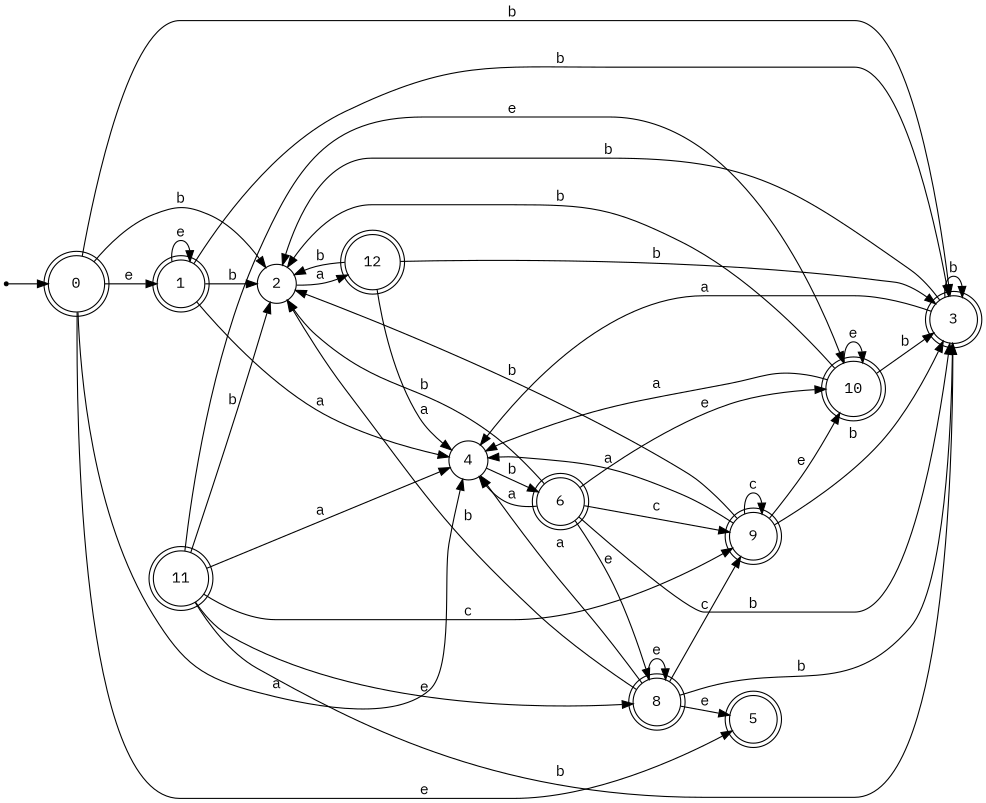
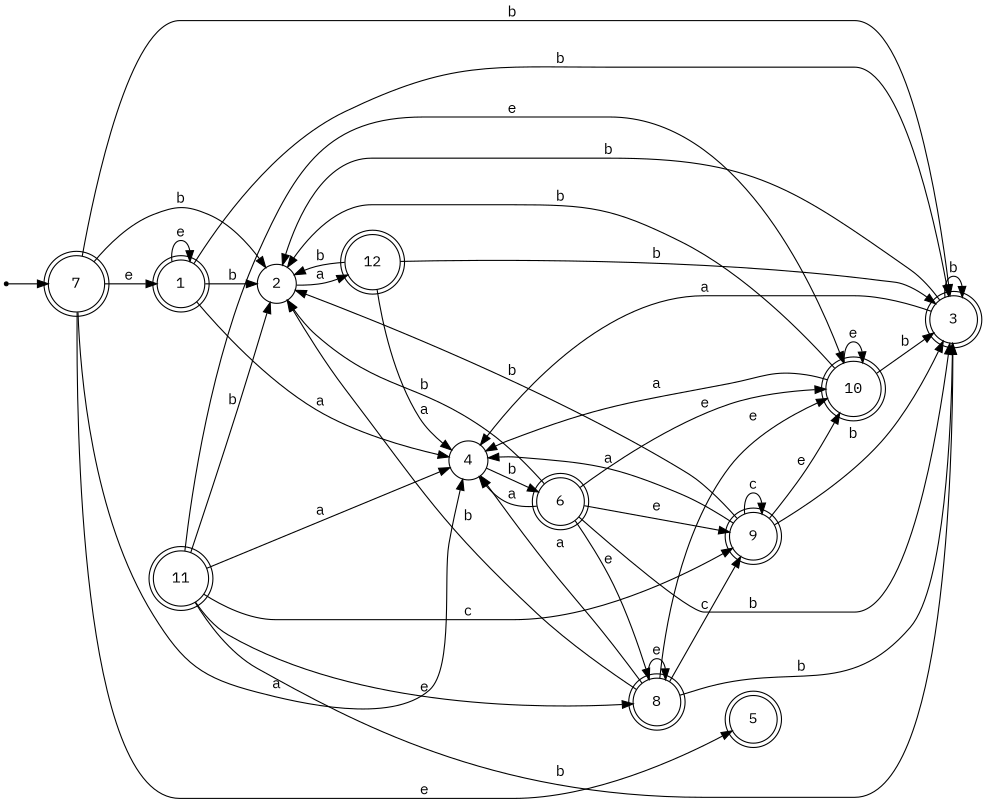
node "0": label "0" -> "7"
edge "6" -> "9": label "c" -> "e"
edge "8" -> "5": now "8" -> "10"
